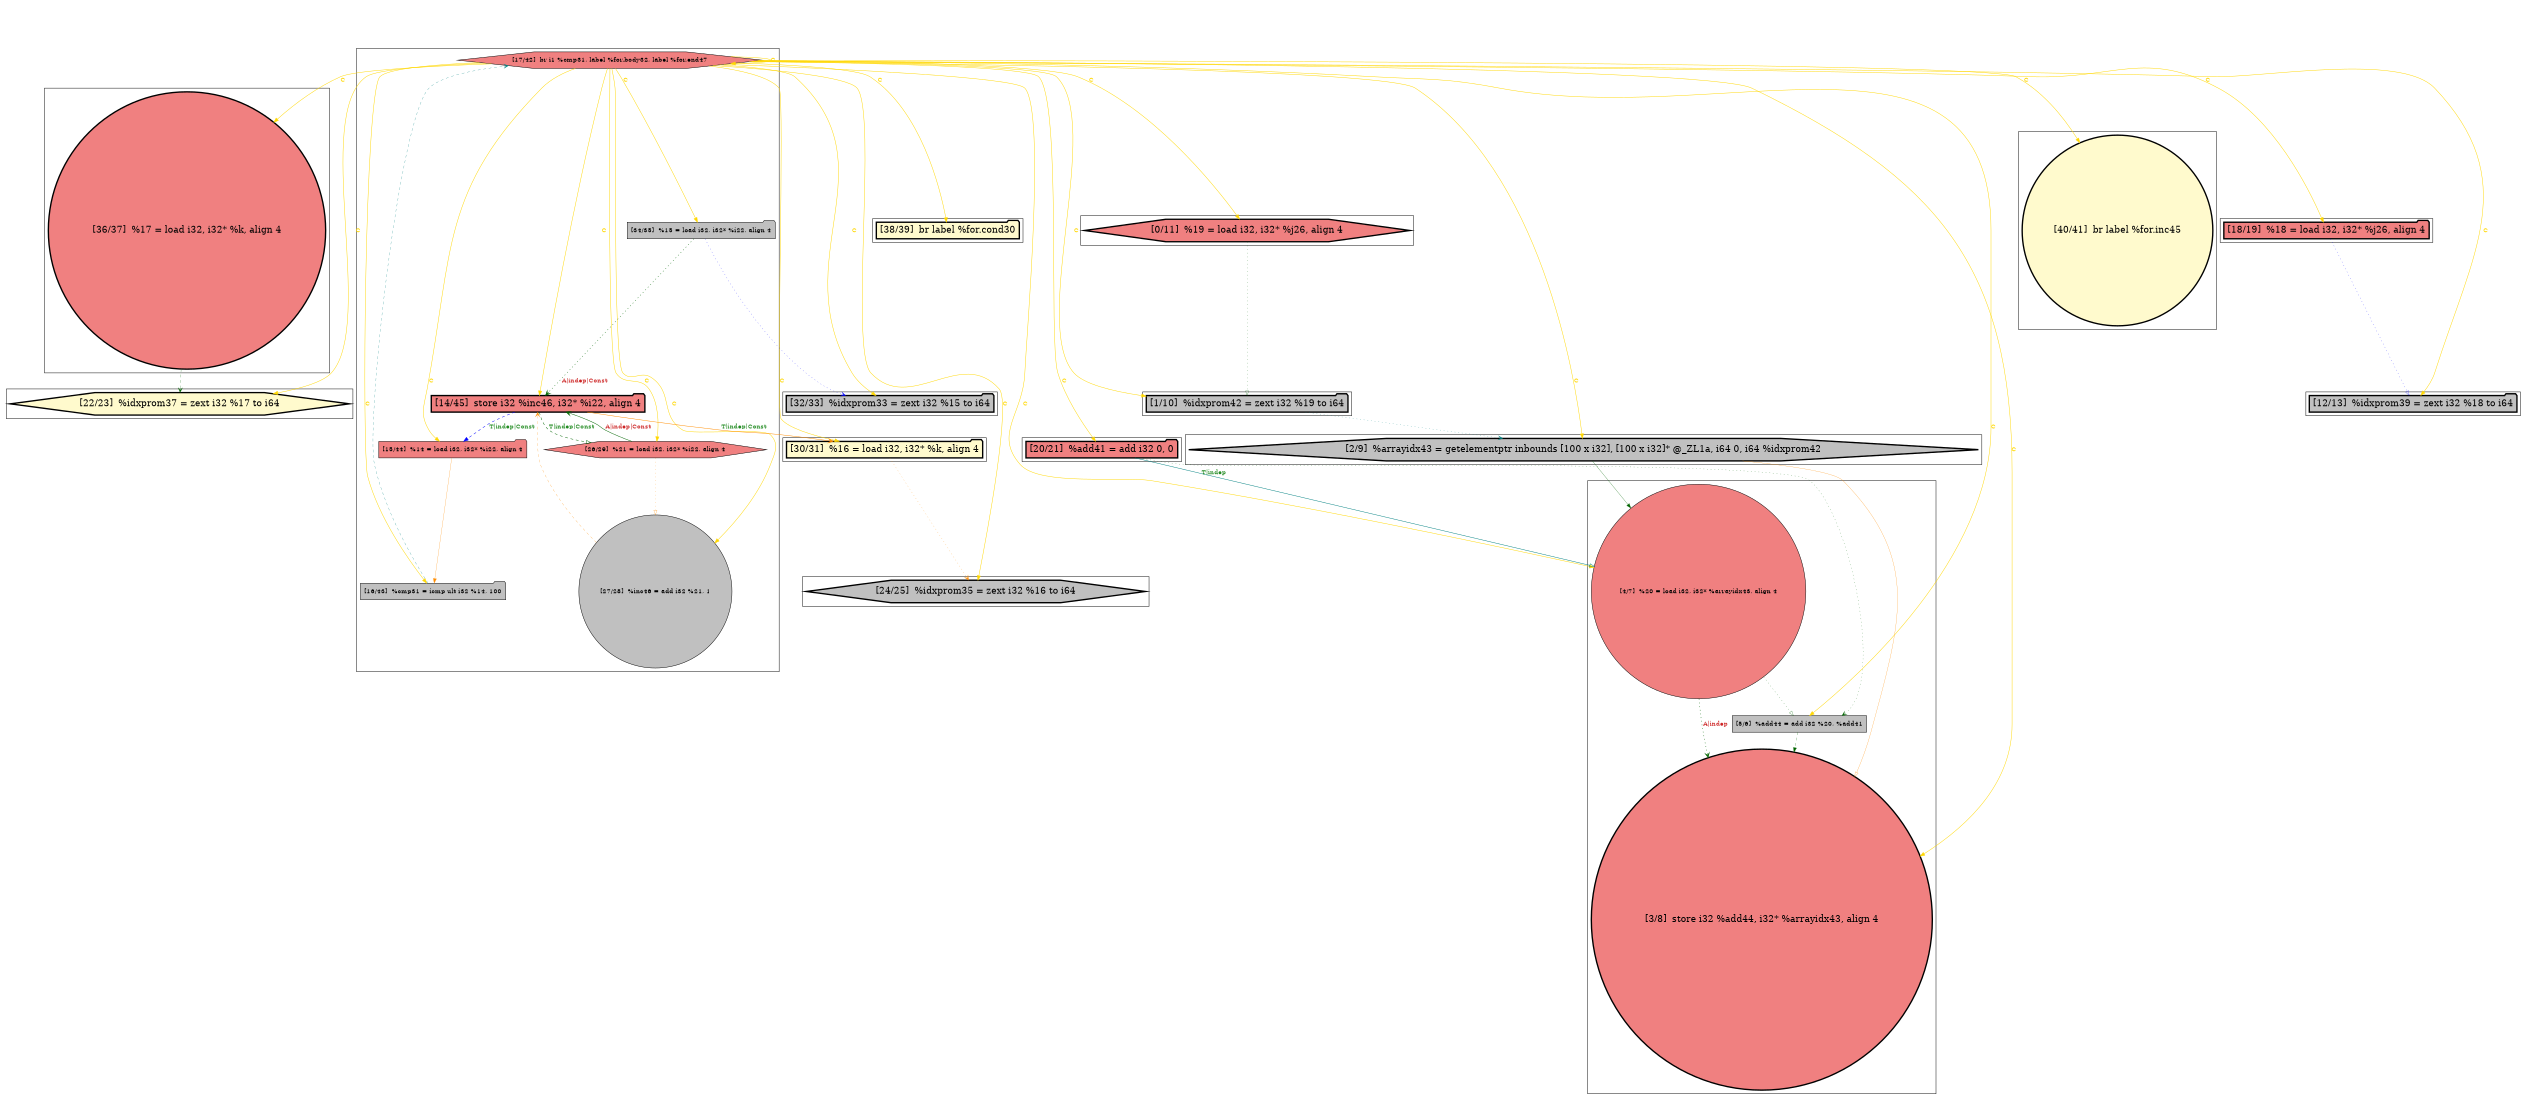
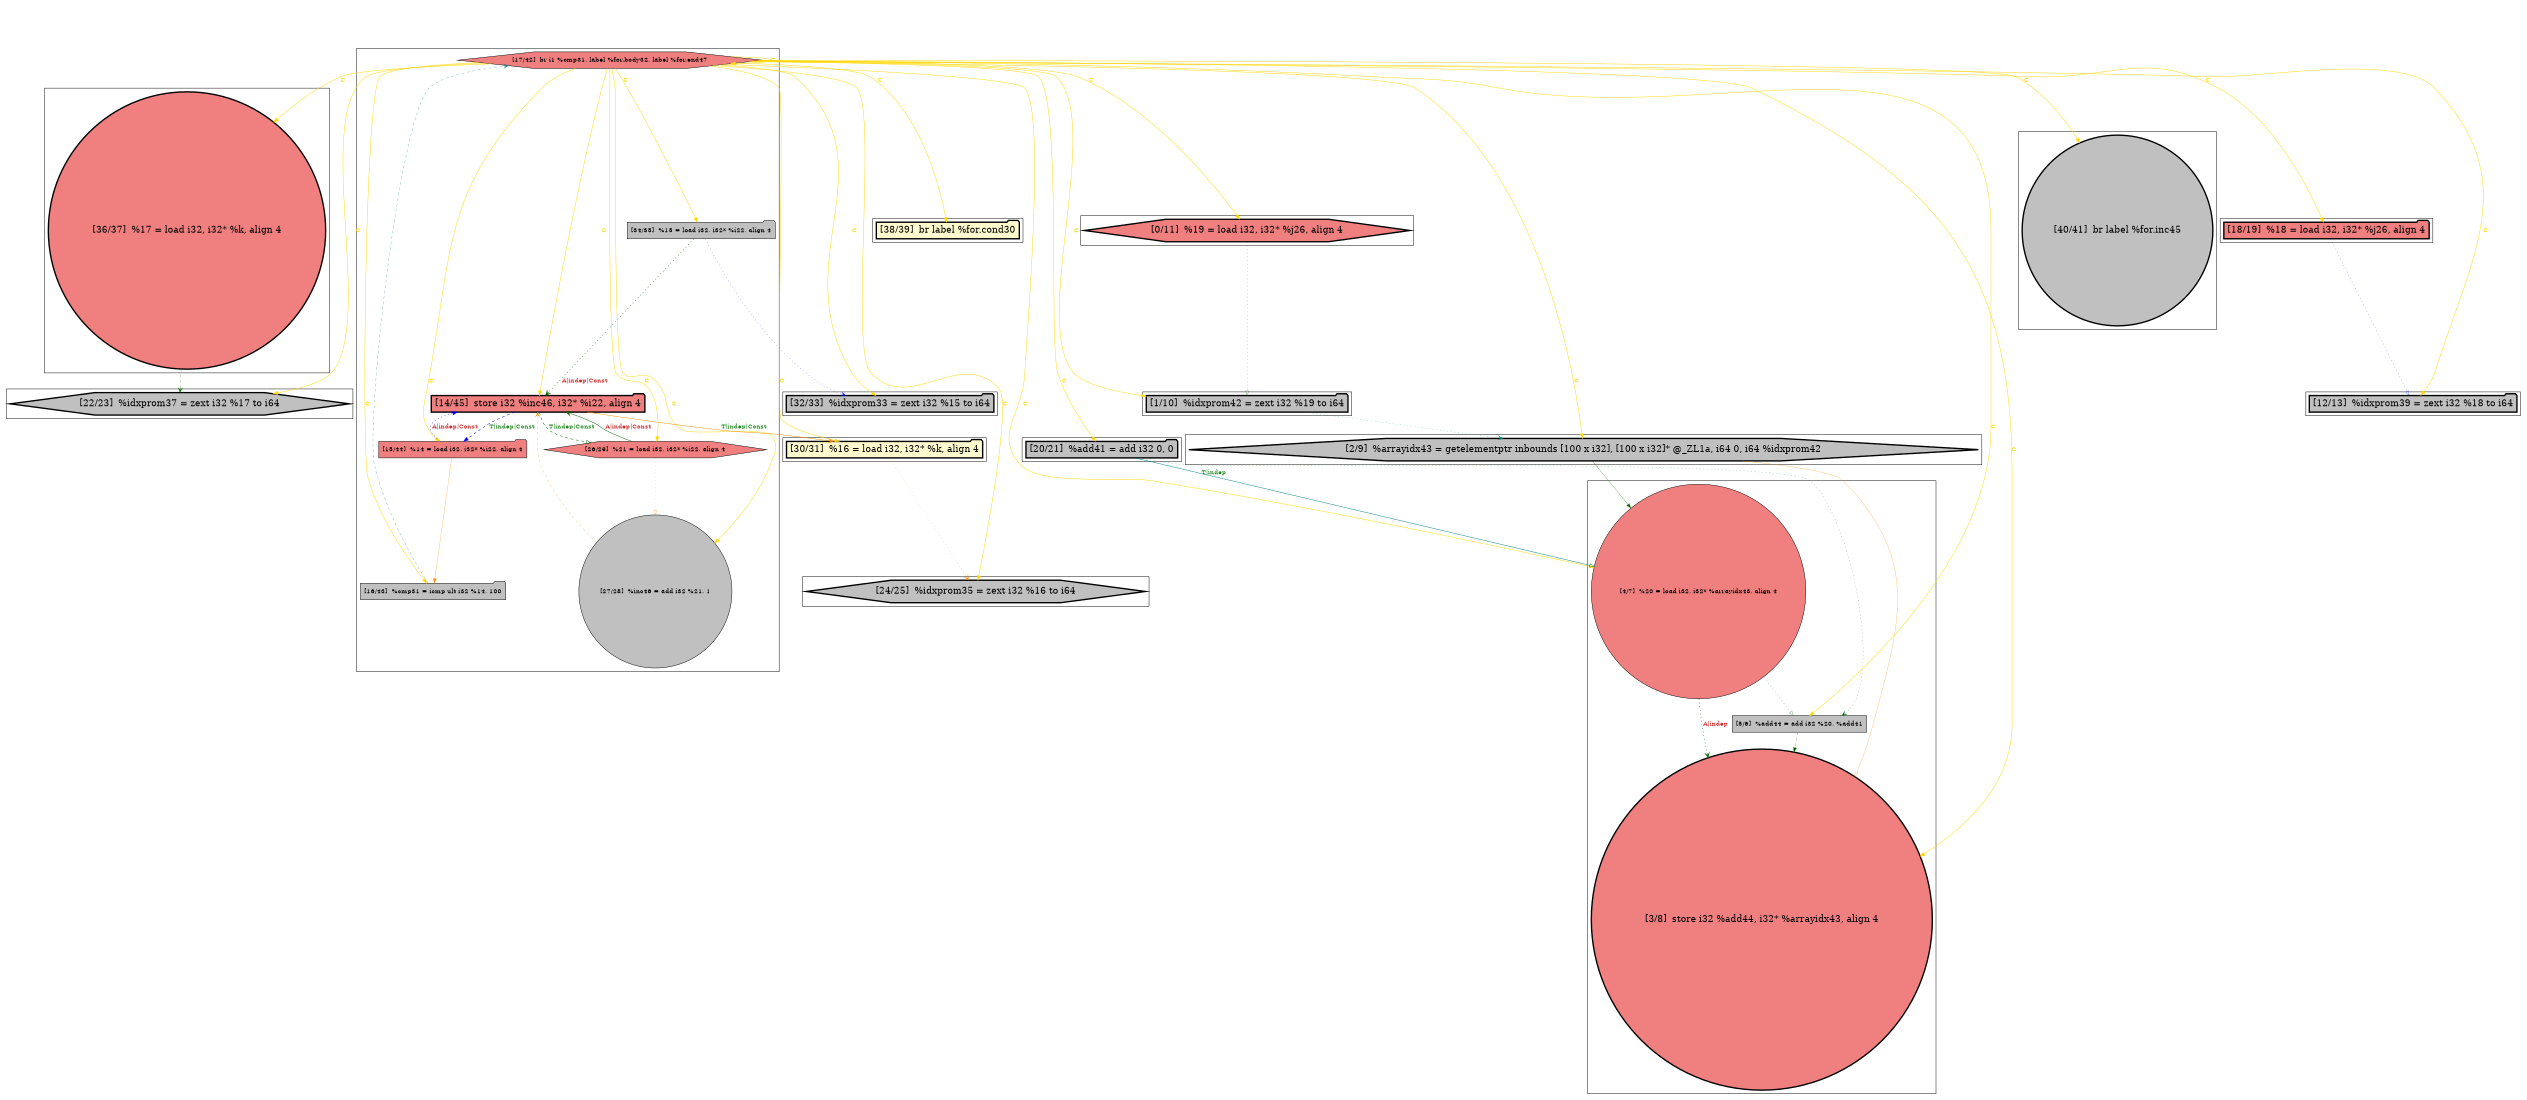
node "[40/41]  br label %for.inc45": fillcolor lemonchiffon -> grey
node "[22/23]  %idxprom37 = zext i32 %17 to i64": fillcolor lemonchiffon -> grey
edge "[15/44]  %14 = load i32, i32* %i22, align 4" -> "[14/45]  store i32 %inc46, i32* %i22, align 4": added, label "A|indep|Const"
node "[20/21]  %add41 = add i32 0, 0": fillcolor lightcoral -> grey
